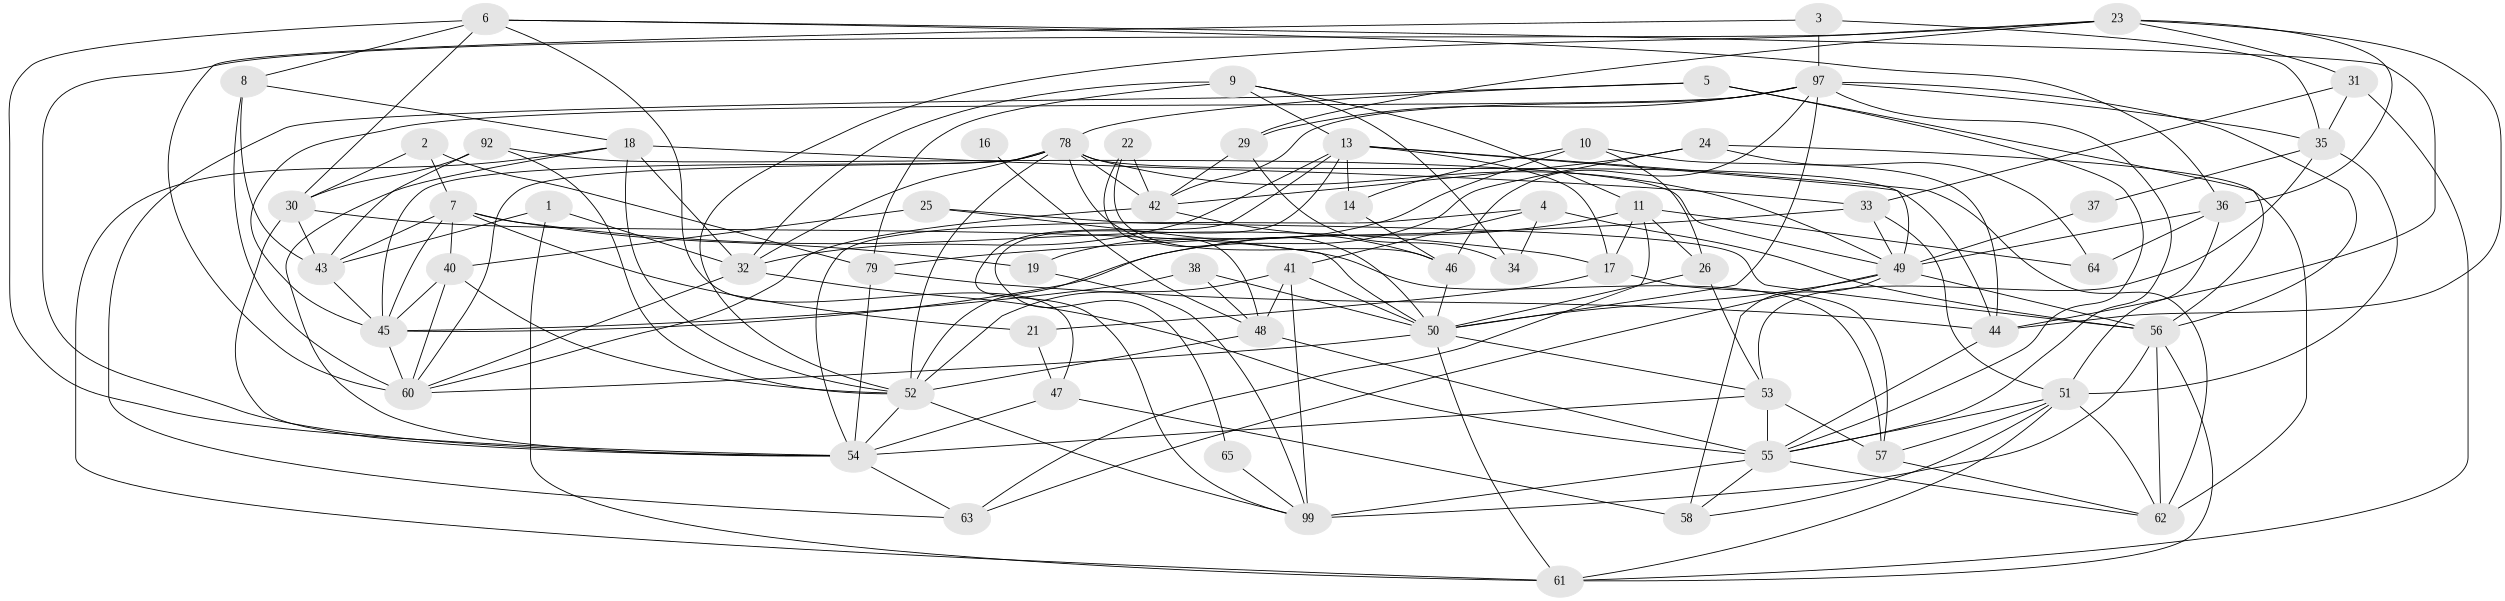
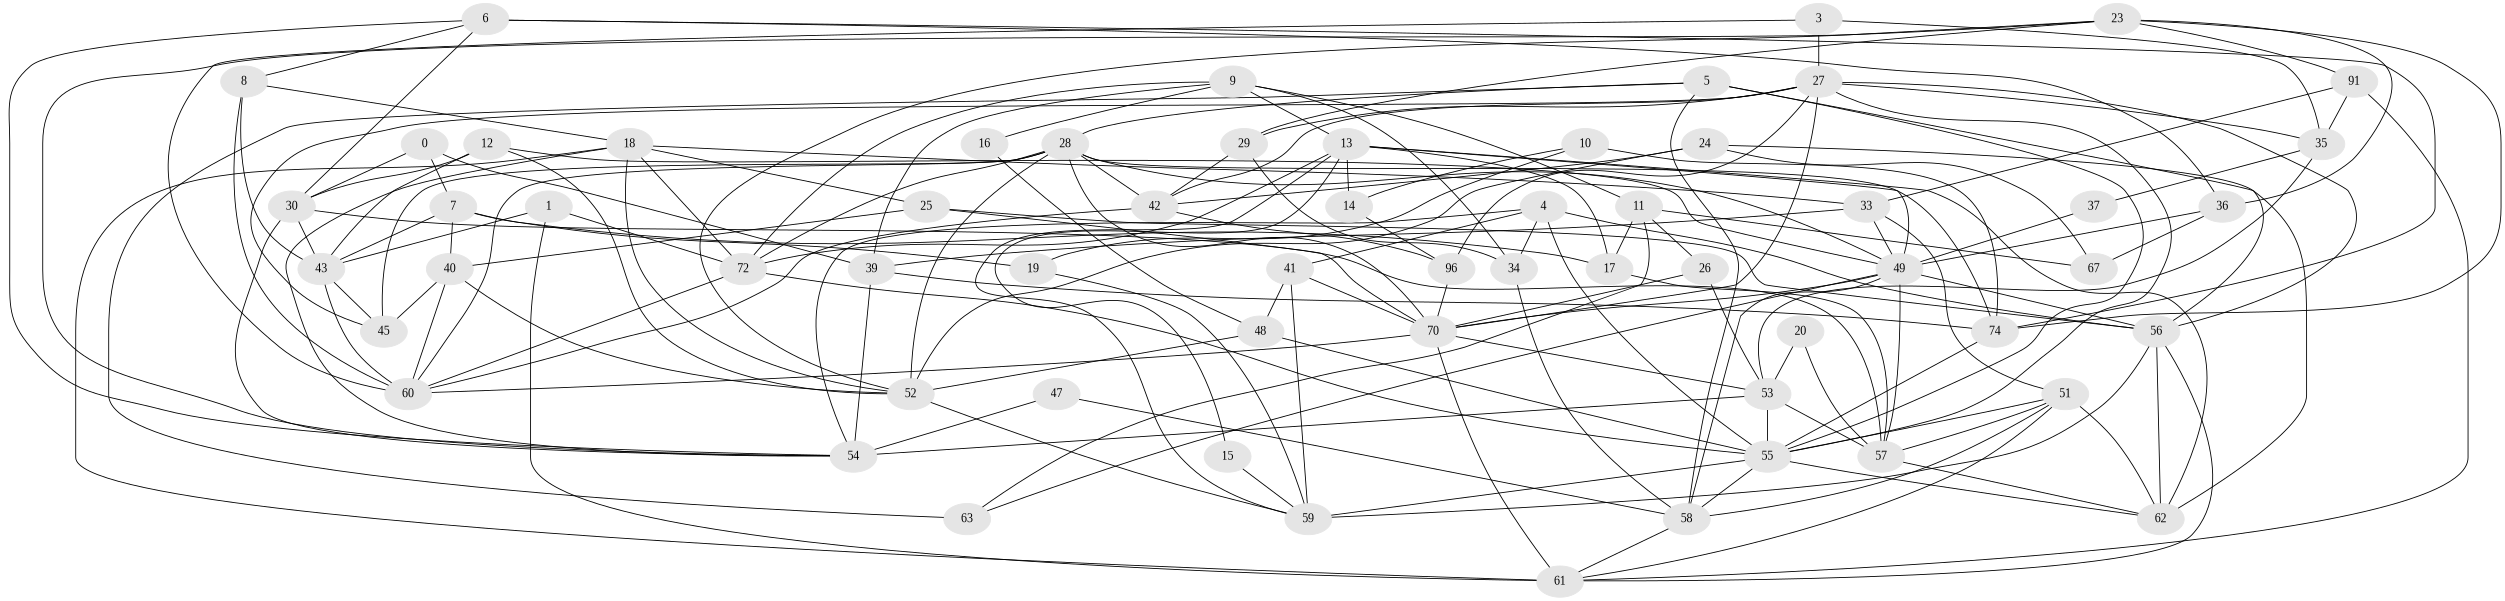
node "97": label "97" -> "27"
node "31": label "31" -> "91"
edge "9" -- "16": added
node "2": label "2" -> "0"
node "92": label "92" -> "12"
node "78": label "78" -> "28"
node "22": removed
edge "18" -- "25": added
edge "10" -- "26": removed
edge "7" -- "45": removed
edge "6" -- "47": removed
edge "5" -- "58": added
node "32": label "32" -> "72"
node "79": label "79" -> "39"
node "38": removed
node "46": label "46" -> "96"
node "64": label "64" -> "67"
edge "36" -- "51": removed
edge "11" -- "45": removed
edge "41" -- "52": removed
node "21": removed
node "50": label "50" -> "70"
node "20": added
node "44": label "44" -> "74"
edge "35" -- "51": removed
edge "4" -- "55": added
edge "45" -- "60": now "43" -- "60"
edge "49" -- "57": added
edge "34" -- "58": added
edge "52" -- "54": removed
node "65": label "65" -> "15"
edge "54" -- "63": removed
node "99": label "99" -> "59"
edge "58" -- "61": added
